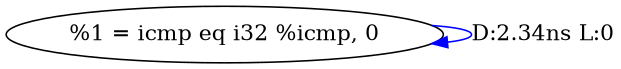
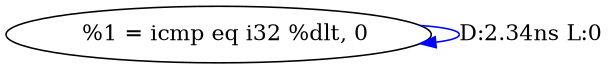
node "%1 = icmp eq i32 %icmp, 0": label "%1 = icmp eq i32 %icmp, 0" -> "%1 = icmp eq i32 %dlt, 0"
